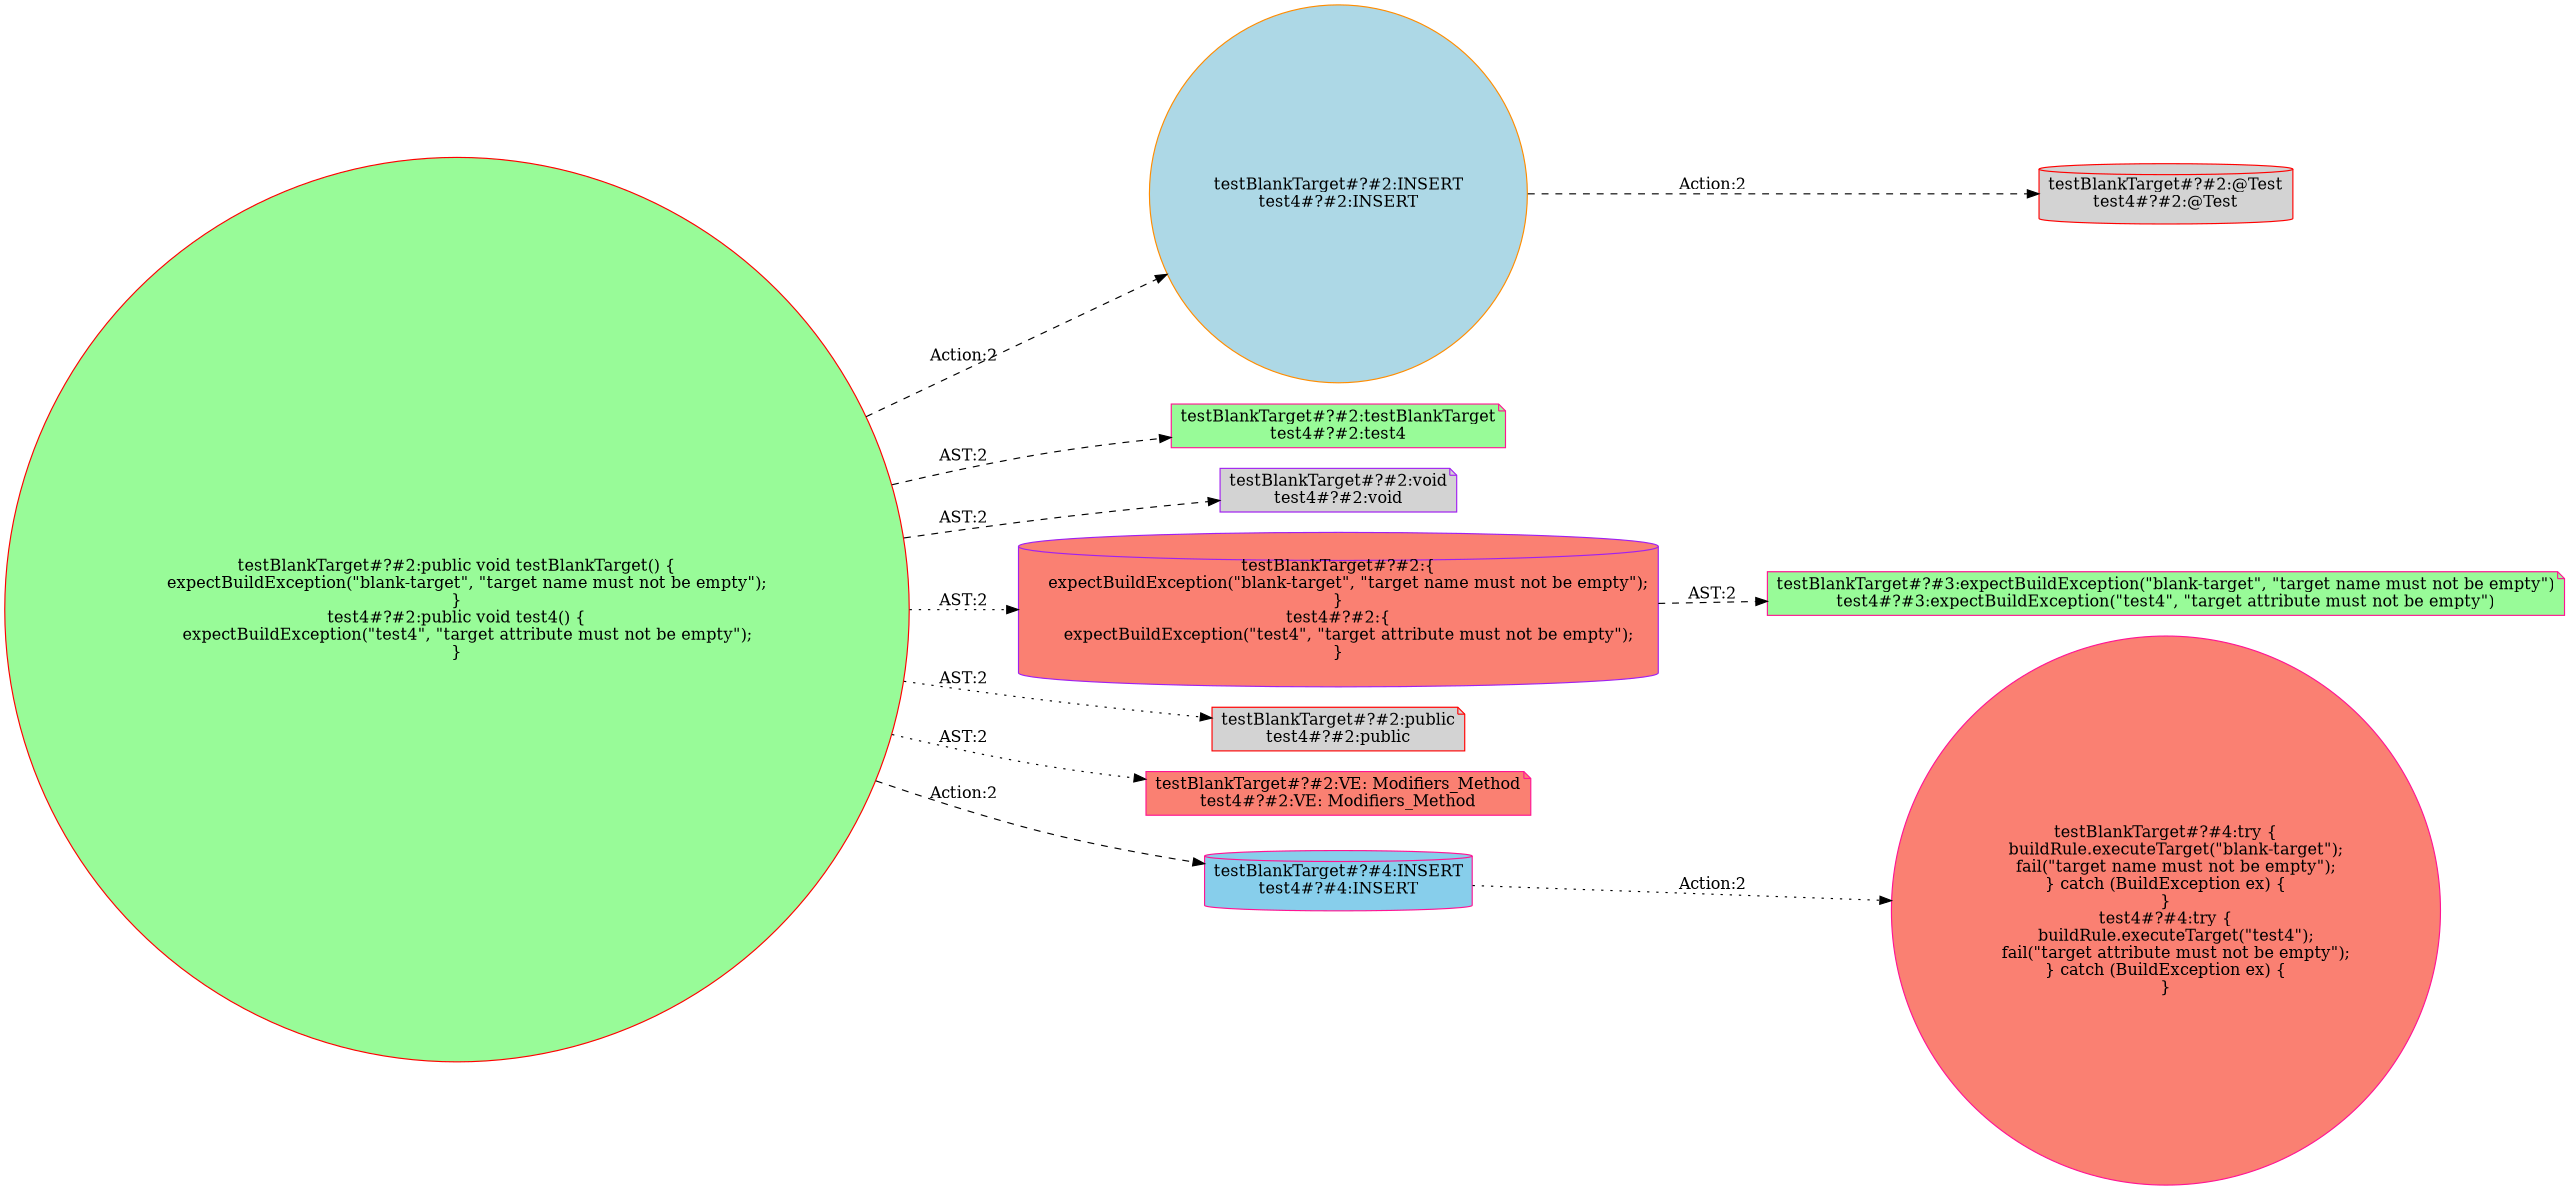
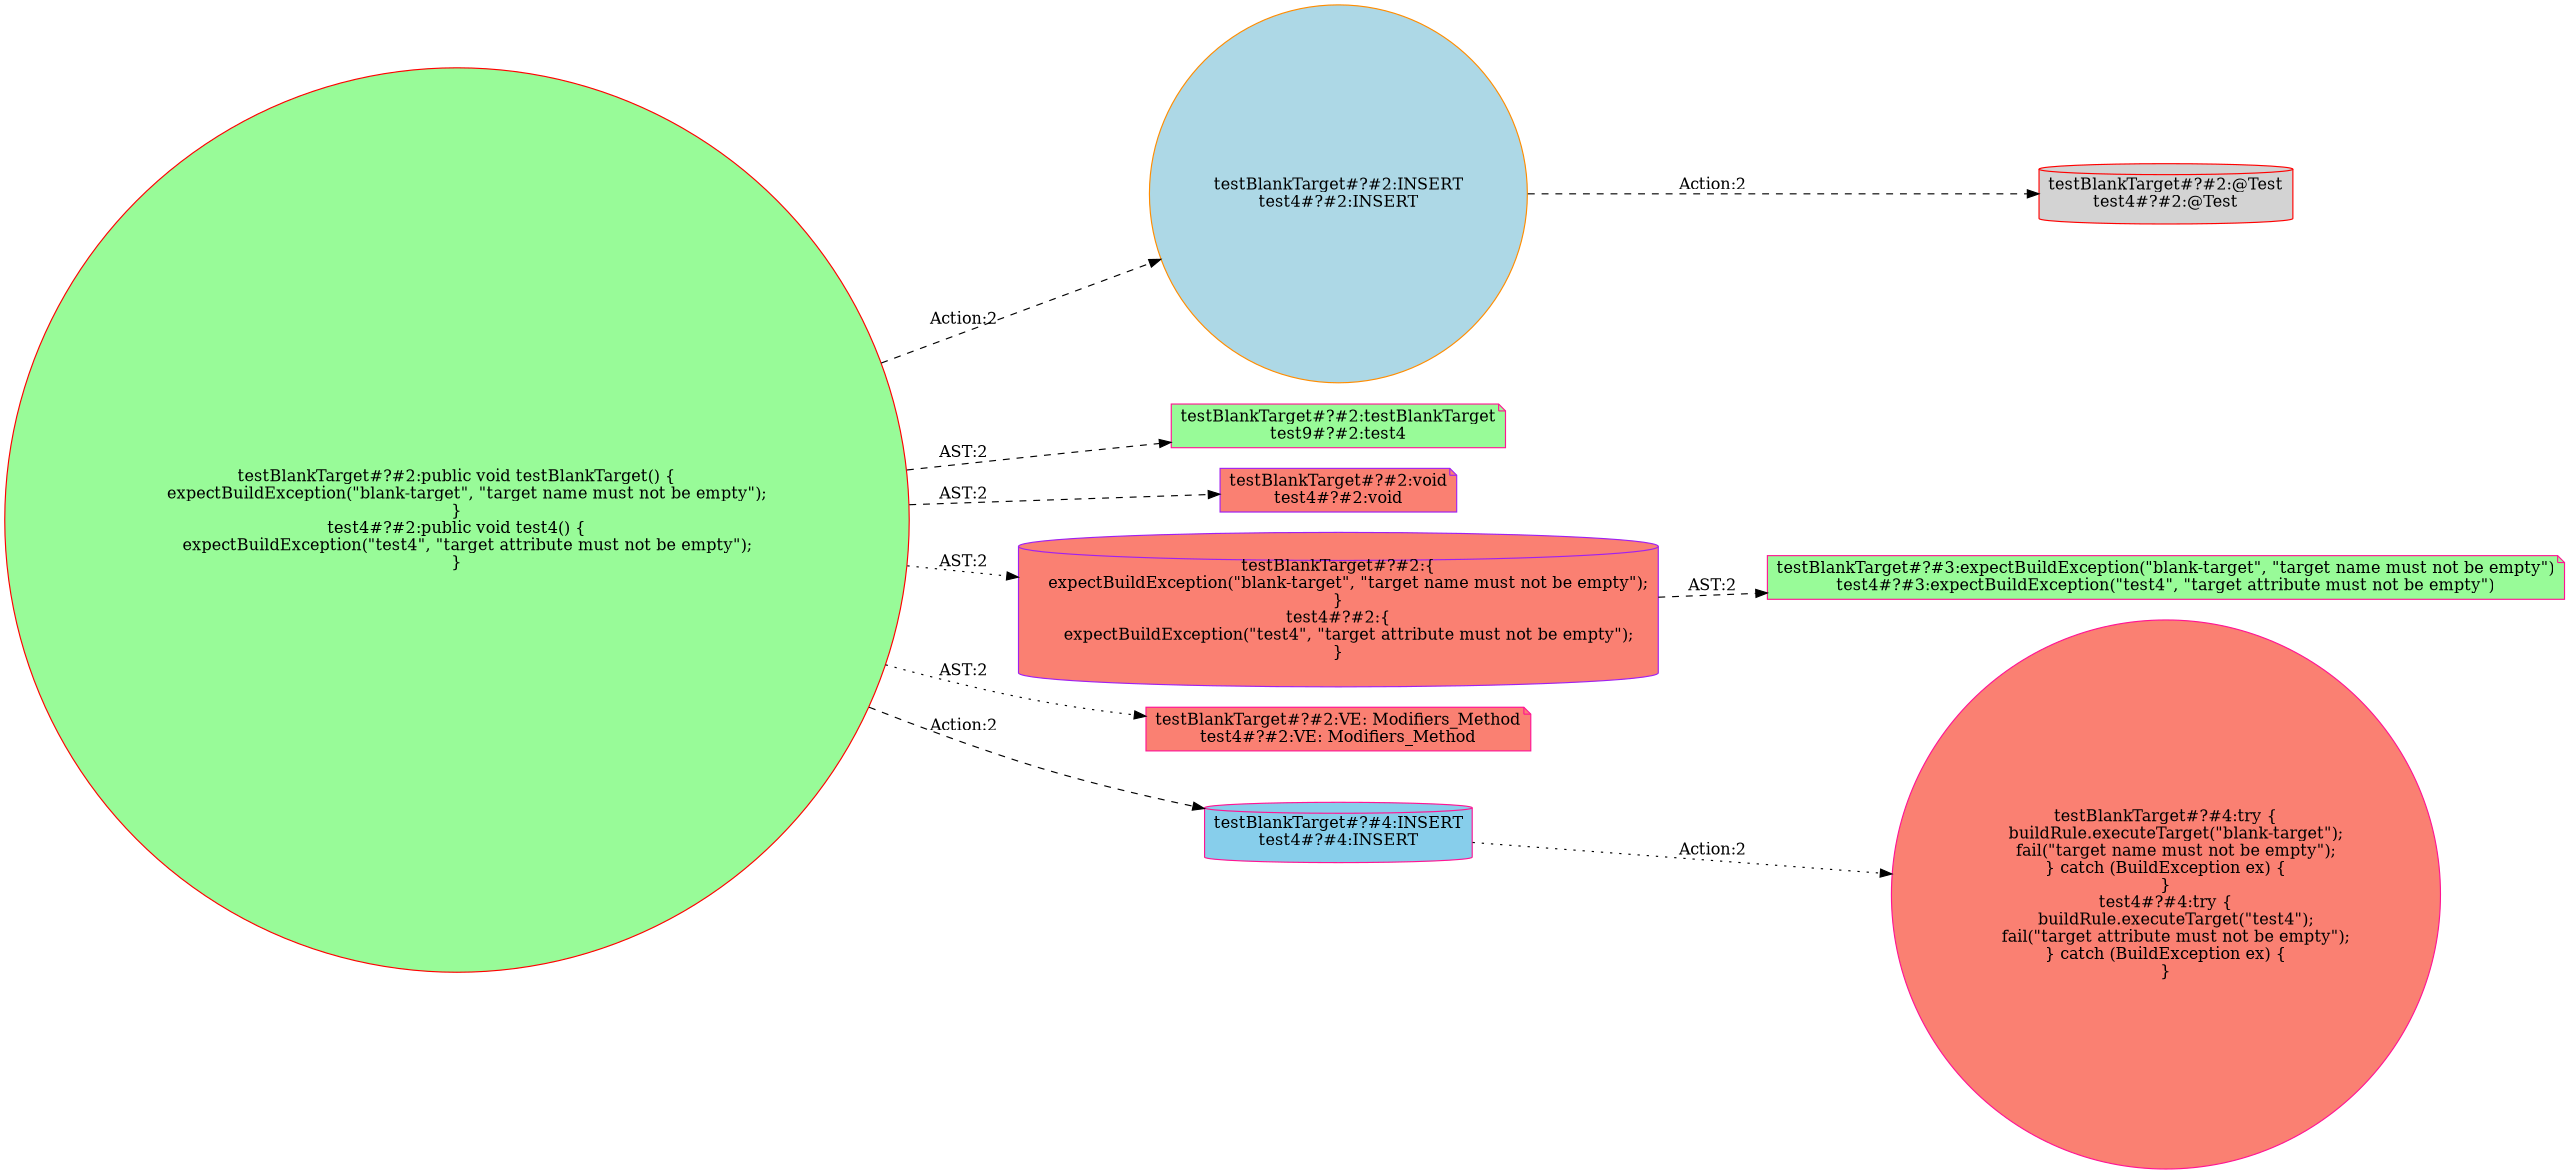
node "testBlankTarget#?#2:testBlankTarget test4#?#2:test4": label "testBlankTarget#?#2:testBlankTarget test4#?#2:test4" -> "testBlankTarget#?#2:testBlankTarget test9#?#2:test4"
node "testBlankTarget#?#2:void test4#?#2:void": fillcolor lightgrey -> salmon
node "testBlankTarget#?#2:public test4#?#2:public": removed
